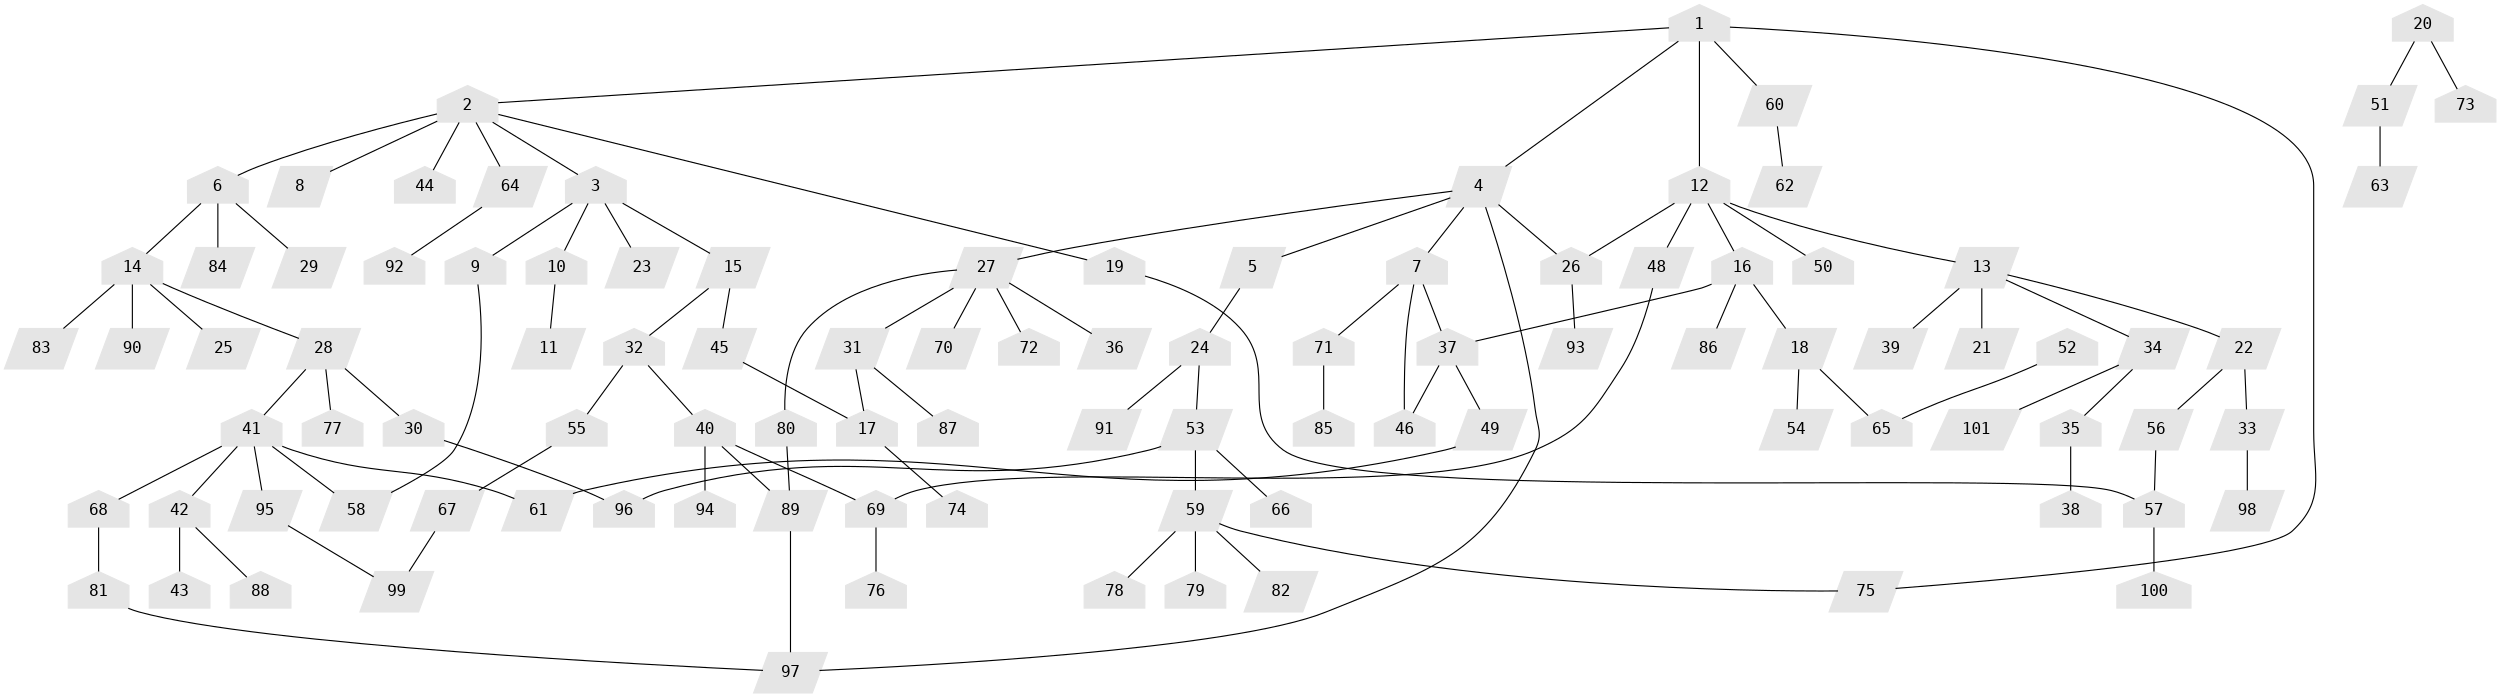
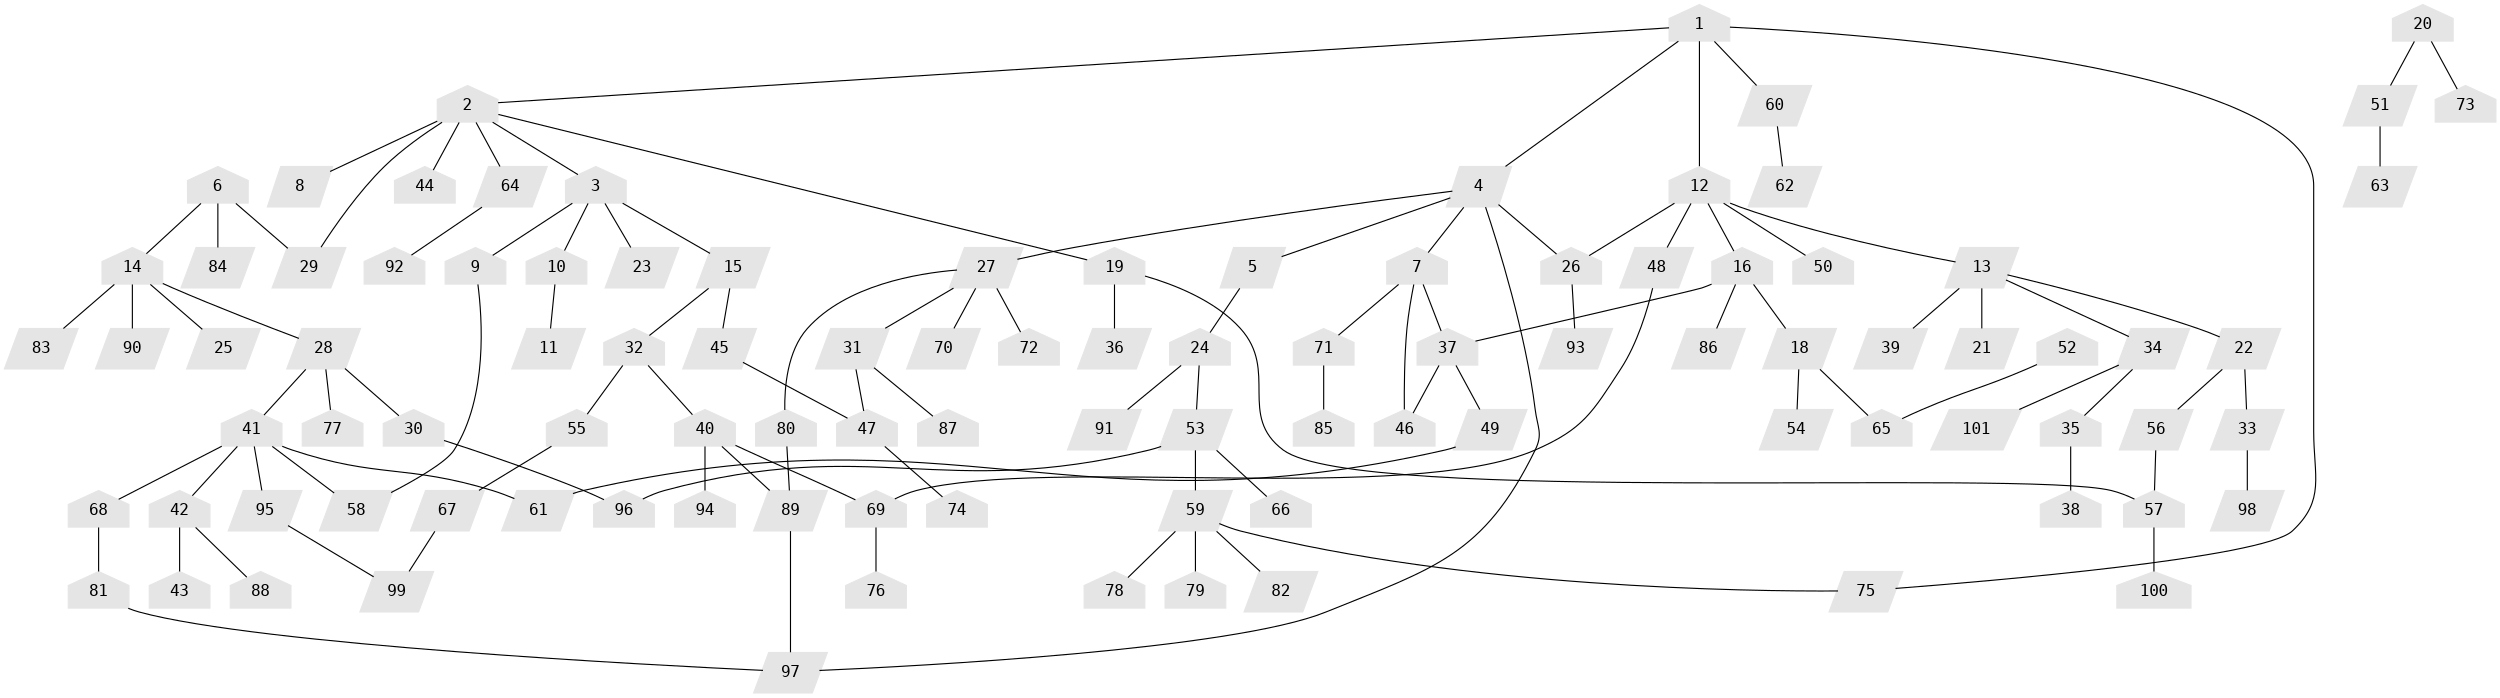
edge "2" -- "6": now "2" -- "29"
edge "27" -- "36": now "19" -- "36"
node "17": label "17" -> "47"
